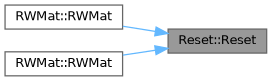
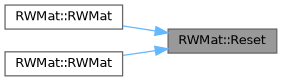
node "Reset::Reset": label "Reset::Reset" -> "RWMat::Reset"
